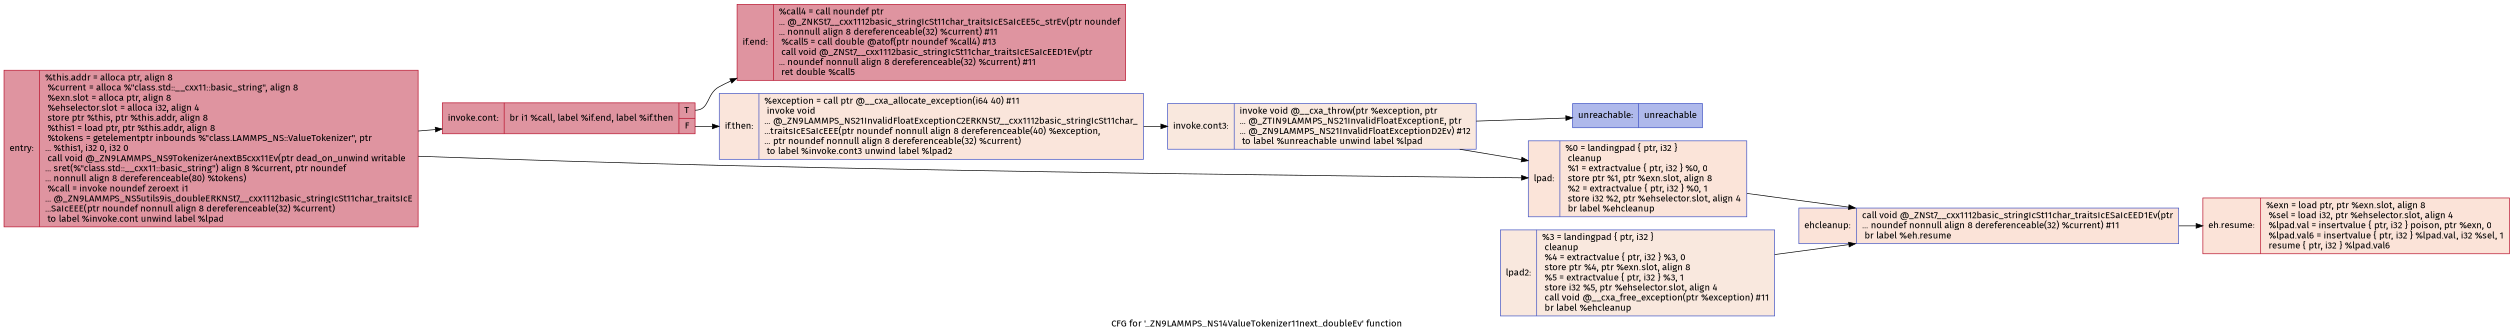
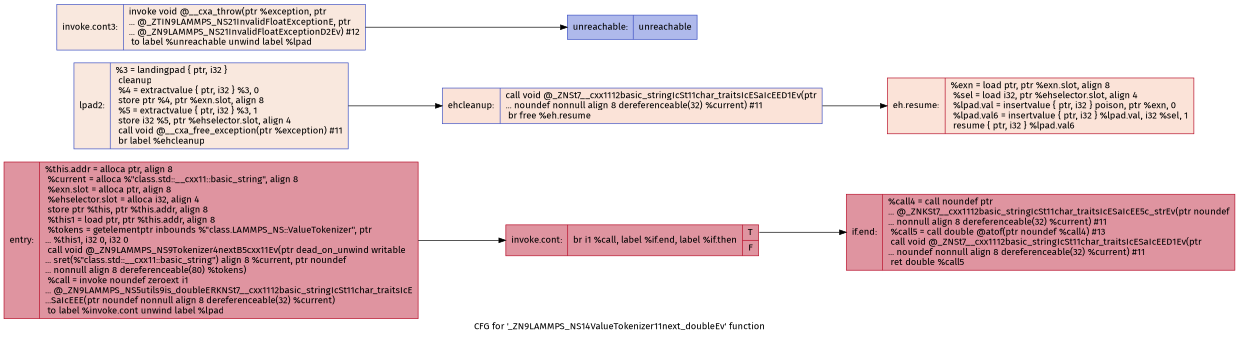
node "if.then:": removed
node "lpad:": removed
node "ehcleanup:": text "br label %eh.resume" -> "br free %eh.resume"
